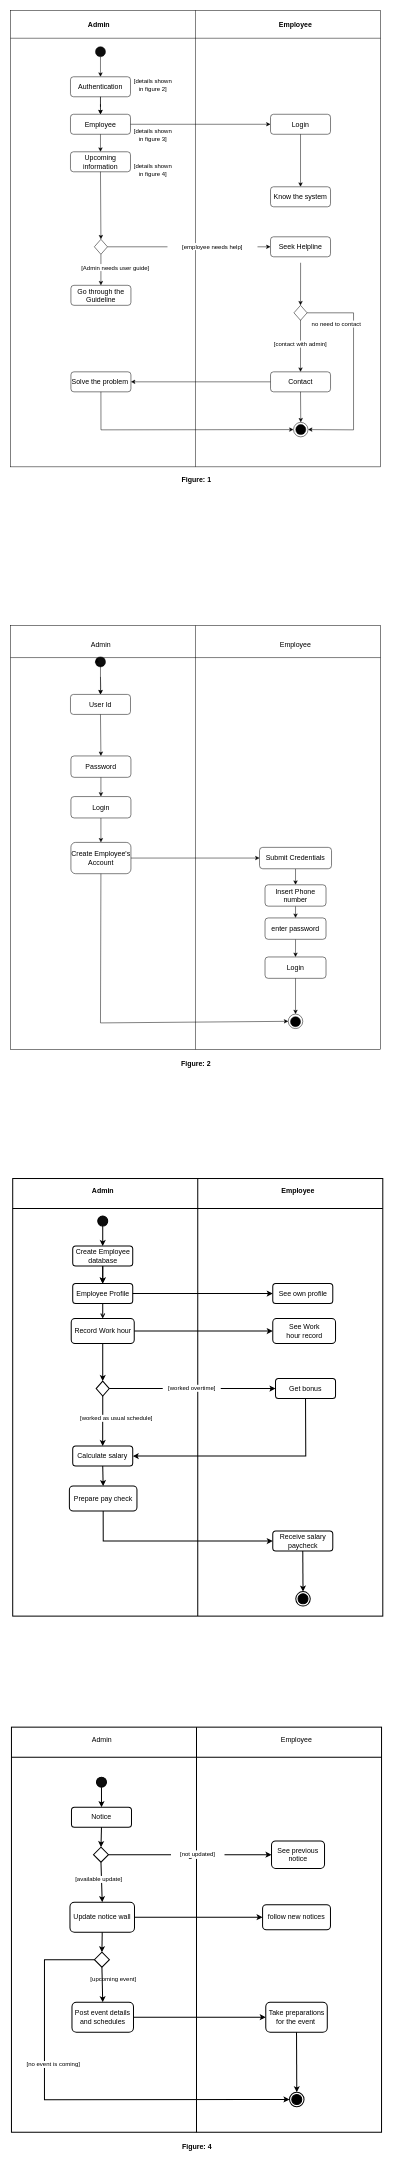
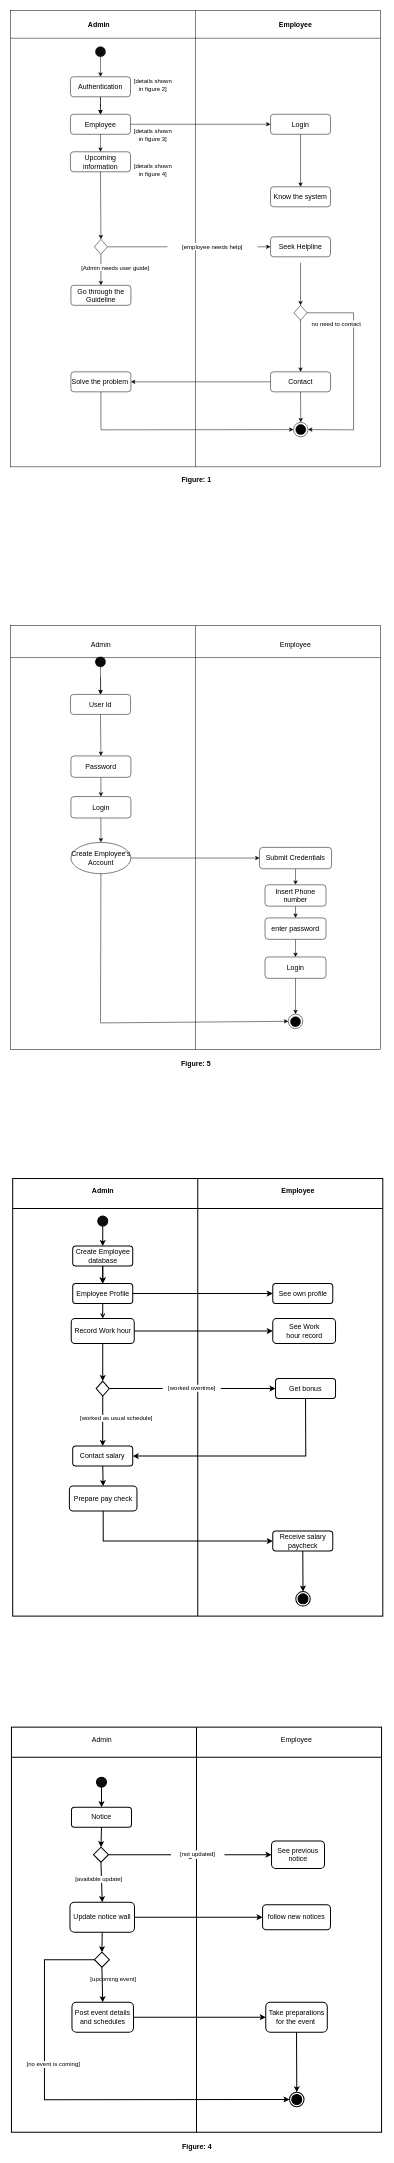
node "[contact with admin]": removed
node "Create Employee's Account": shape rounded rectangle -> ellipse
node "Figure: 2": label "Figure: 2" -> "Figure: 5"
node "Calculate salary": label "Calculate salary" -> "Contact salary"
